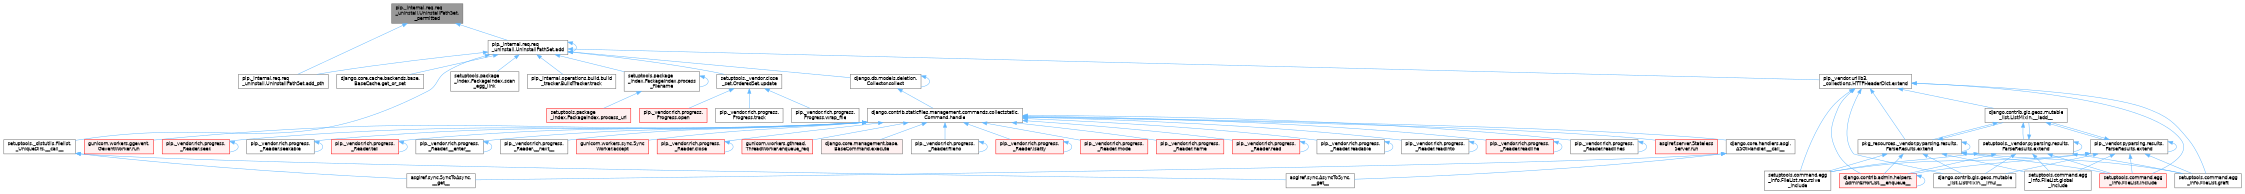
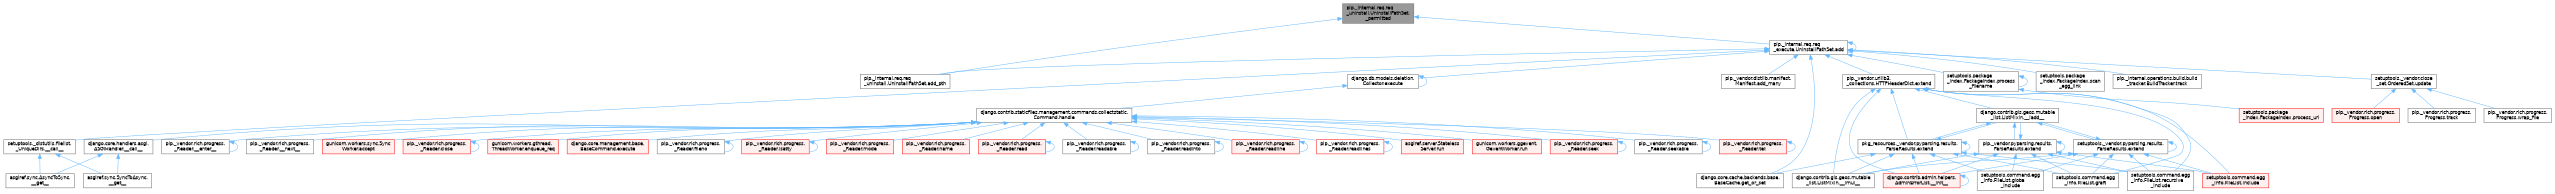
node "pip._internal.req.req _uninstall.UninstallPathSet.add": label "pip._internal.req.req _uninstall.UninstallPathSet.add" -> "pip._internal.req.req _execute.UninstallPathSet.add"
node "django.db.models.deletion. Collector.collect": label "django.db.models.deletion. Collector.collect" -> "django.db.models.deletion. Collector.execute"
node "pip._vendor.distlib.manifest. Manifest.add_many": added
node "django.core.management.base. BaseCommand.execute": color grey40 -> red
node "pip._vendor.rich.progress. _Reader.readlines": color grey40 -> red
edge "setuptools.command.egg _info.FileList.include" -> "pkg_resources._vendor.pyparsing.results. ParseResults.extend": now "django.core.cache.backends.base. BaseCache.get_or_set" -> "pkg_resources._vendor.pyparsing.results. ParseResults.extend"
node "django.contrib.admin.helpers. AdminErrorList.__enqueue__": label "django.contrib.admin.helpers. AdminErrorList.__enqueue__" -> "django.contrib.admin.helpers. AdminErrorList.__init__"
